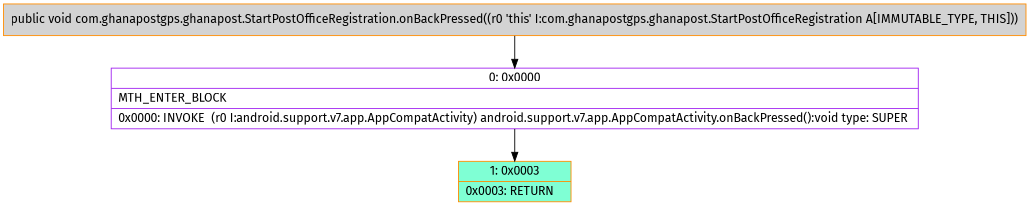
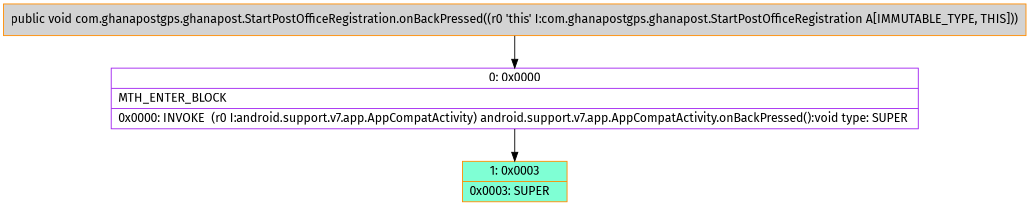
node "1: 0x0003": text "0x0003: RETURN" -> "0x0003: SUPER"
